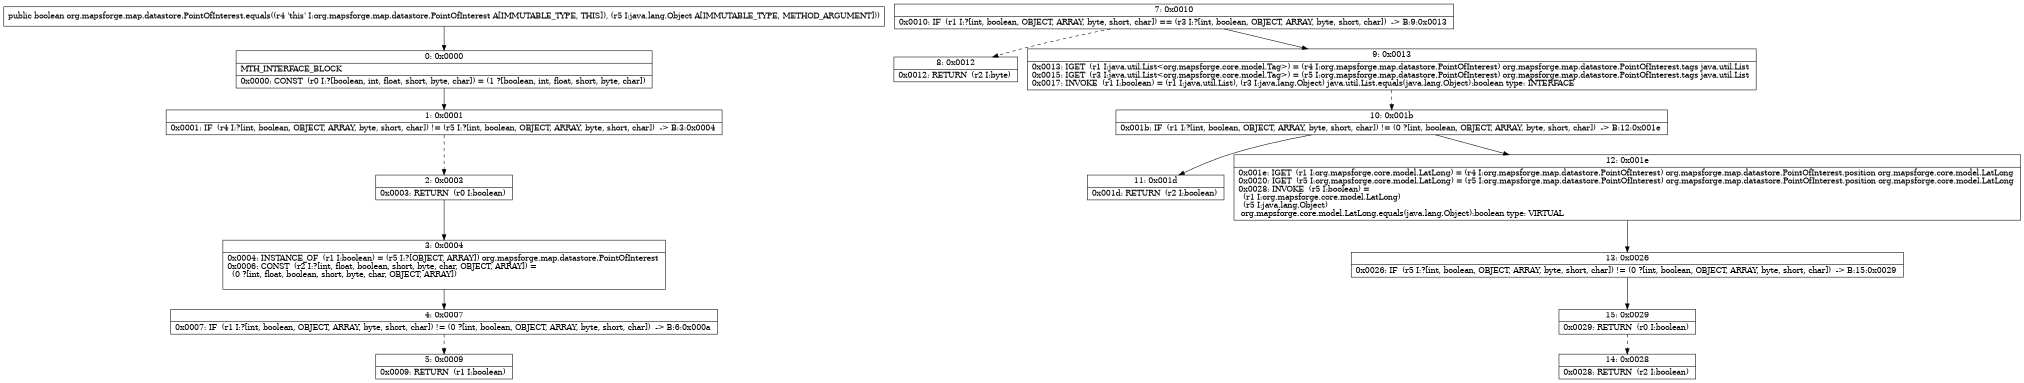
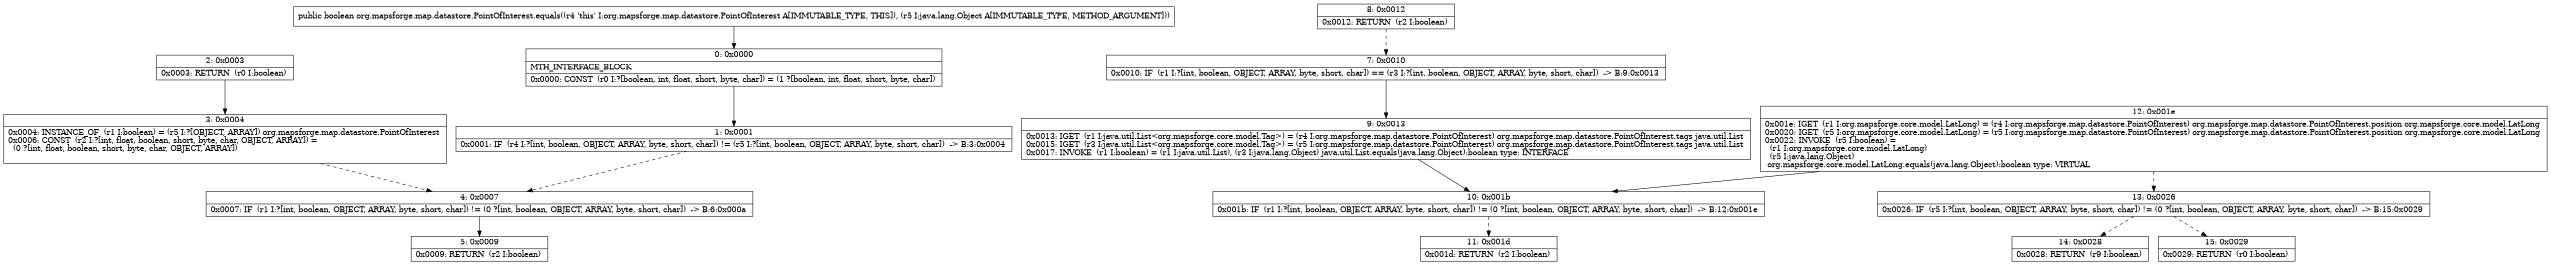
edge "7: 0x0010" -> "8: 0x0012": reversed
node "8: 0x0012": text "0x0012: RETURN  (r2 I:byte)" -> "0x0012: RETURN  (r2 I:boolean)"
edge "9: 0x0013" -> "10: 0x001b": style dashed -> solid
edge "10: 0x001b" -> "12: 0x001e": reversed
edge "10: 0x001b" -> "11: 0x001d": style solid -> dashed
edge "1: 0x0001" -> "2: 0x0003": now "1: 0x0001" -> "4: 0x0007"
node "12: 0x001e": text "0x0028: INVOKE  (r5 I:boolean) =" -> "0x0022: INVOKE  (r5 I:boolean) ="
edge "12: 0x001e" -> "13: 0x0026": style solid -> dashed
edge "13: 0x0026" -> "15: 0x0029": style solid -> dashed
edge "3: 0x0004" -> "4: 0x0007": style solid -> dashed
edge "4: 0x0007" -> "5: 0x0009": style dashed -> solid
edge "15: 0x0029" -> "14: 0x0028": now "13: 0x0026" -> "14: 0x0028"
node "5: 0x0009": text "0x0009: RETURN  (r1 I:boolean)" -> "0x0009: RETURN  (r2 I:boolean)"
node "14: 0x0028": text "0x0028: RETURN  (r2 I:boolean)" -> "0x0028: RETURN  (r9 I:boolean)"
